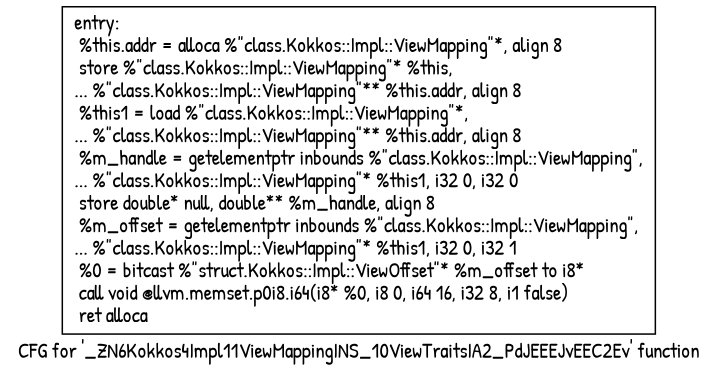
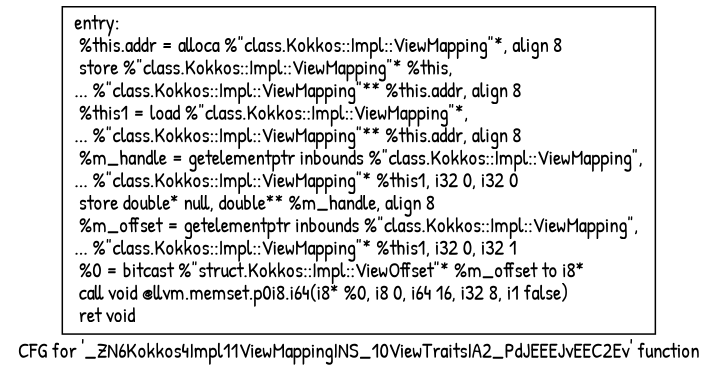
node "entry:": text "ret alloca" -> "ret void"
